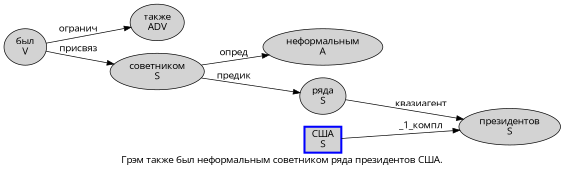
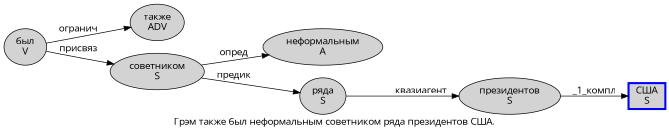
edge "США S" -> "президентов S": reversed
